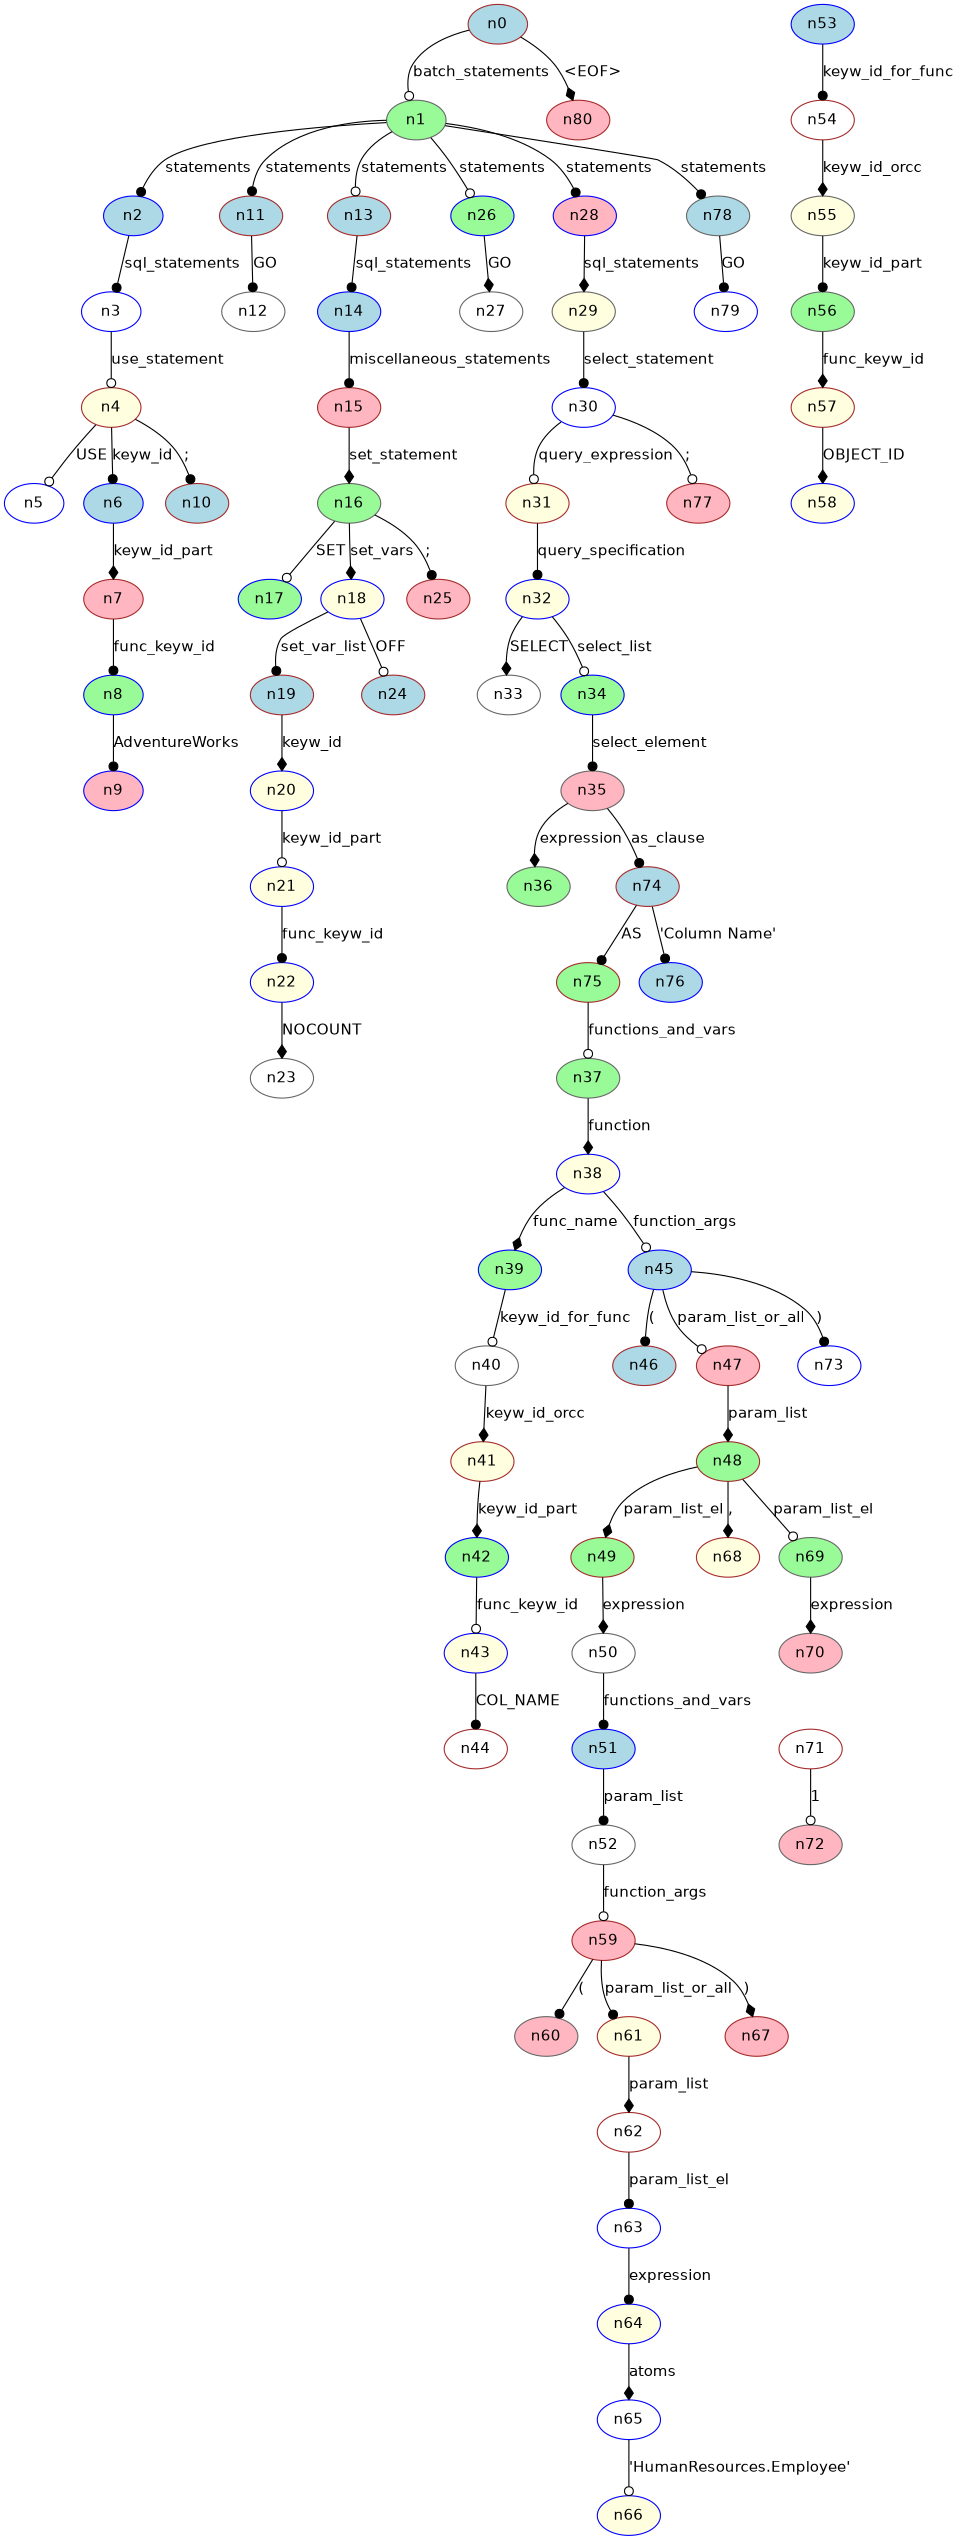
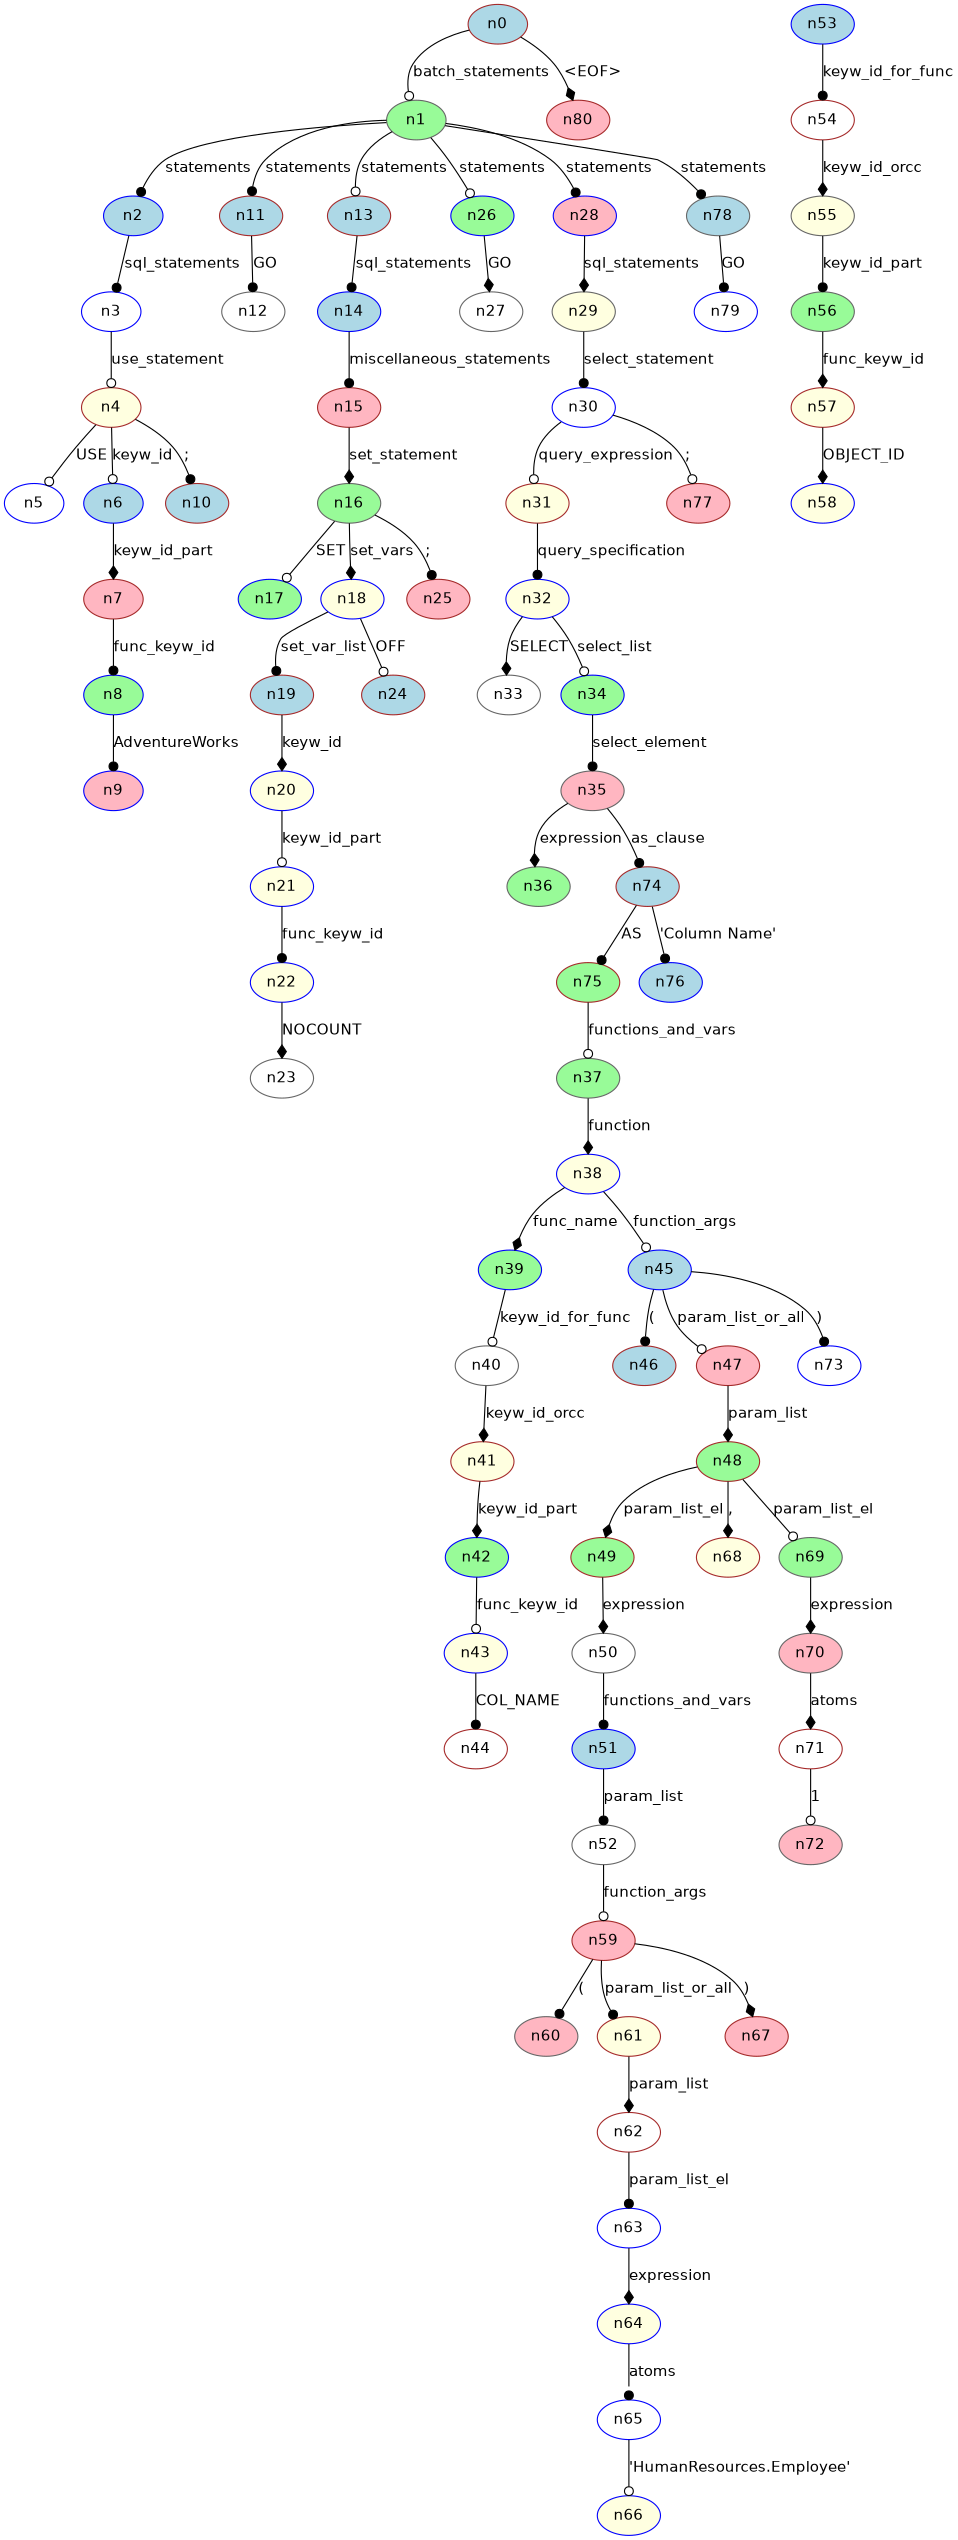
edge "n4" -> "n6": arrowhead dot -> odot
edge "n70" -> "n71": added, label "atoms"
edge "n63" -> "n64": arrowhead dot -> diamond
edge "n64" -> "n65": arrowhead diamond -> dot
